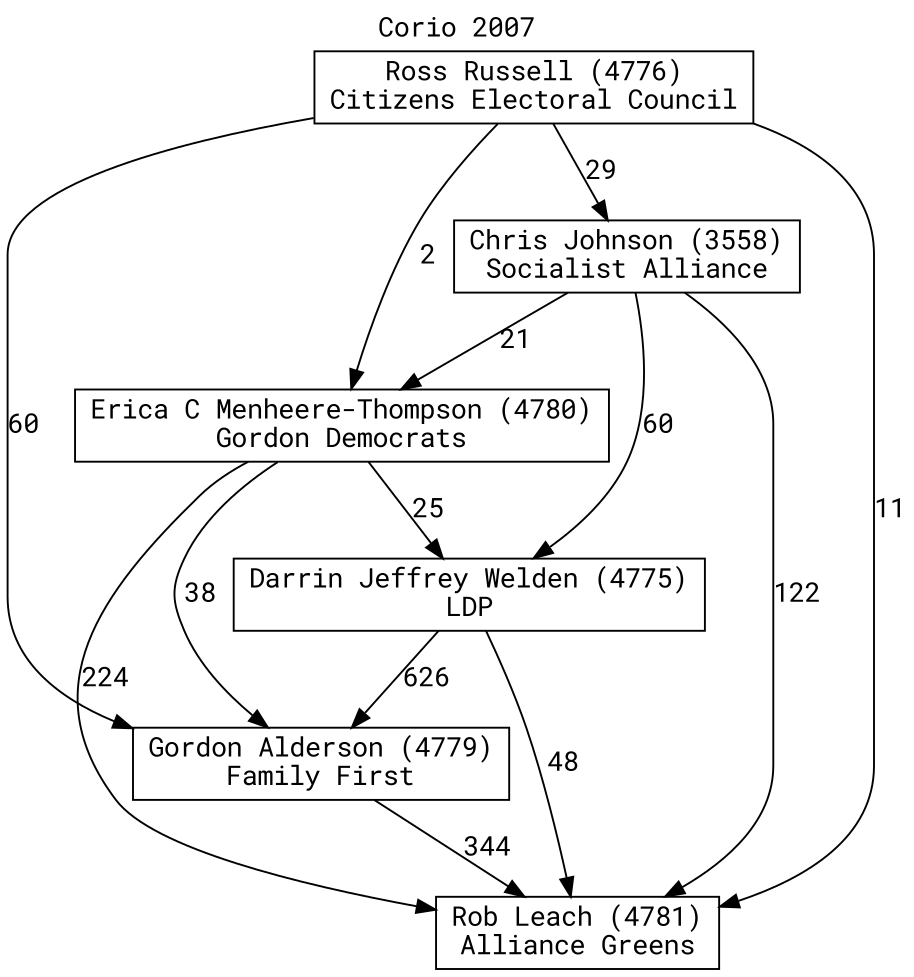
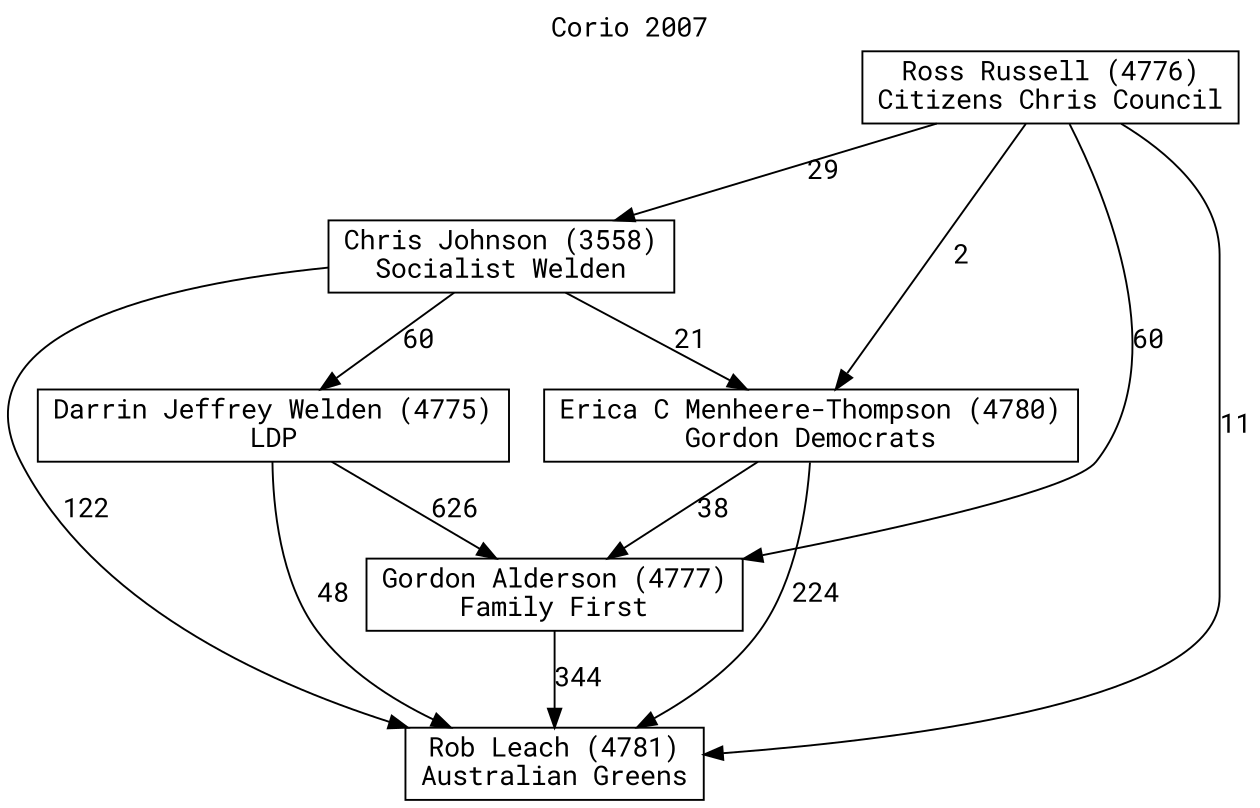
node "Ross Russell (4776) Citizens Electoral Council": label "Ross Russell (4776) Citizens Electoral Council" -> "Ross Russell (4776) Citizens Chris Council"
node "Chris Johnson (3558) Socialist Alliance": label "Chris Johnson (3558) Socialist Alliance" -> "Chris Johnson (3558) Socialist Welden"
edge "Erica C Menheere-Thompson (4780) Gordon Democrats" -> "Darrin Jeffrey Welden (4775) LDP": removed, label "25"
node "Gordon Alderson (4779) Family First": label "Gordon Alderson (4779) Family First" -> "Gordon Alderson (4777) Family First"
node "Rob Leach (4781) Alliance Greens": label "Rob Leach (4781) Alliance Greens" -> "Rob Leach (4781) Australian Greens"
